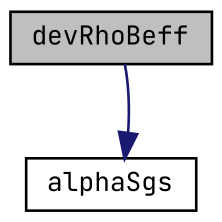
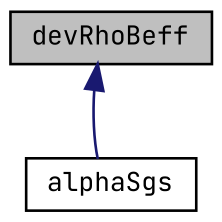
edge "devRhoBeff" -> "alphaSgs": reversed
